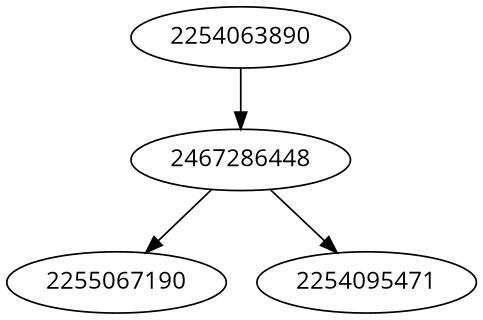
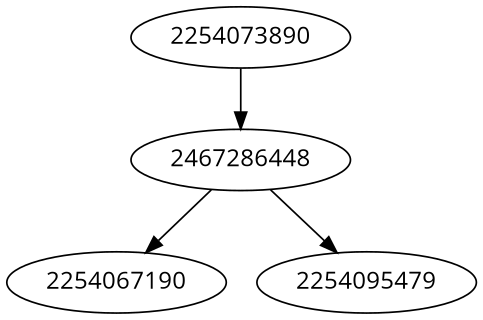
node "2254063890": label "2254063890" -> "2254073890"
node "2255067190": label "2255067190" -> "2254067190"
node "2254095471": label "2254095471" -> "2254095479"
